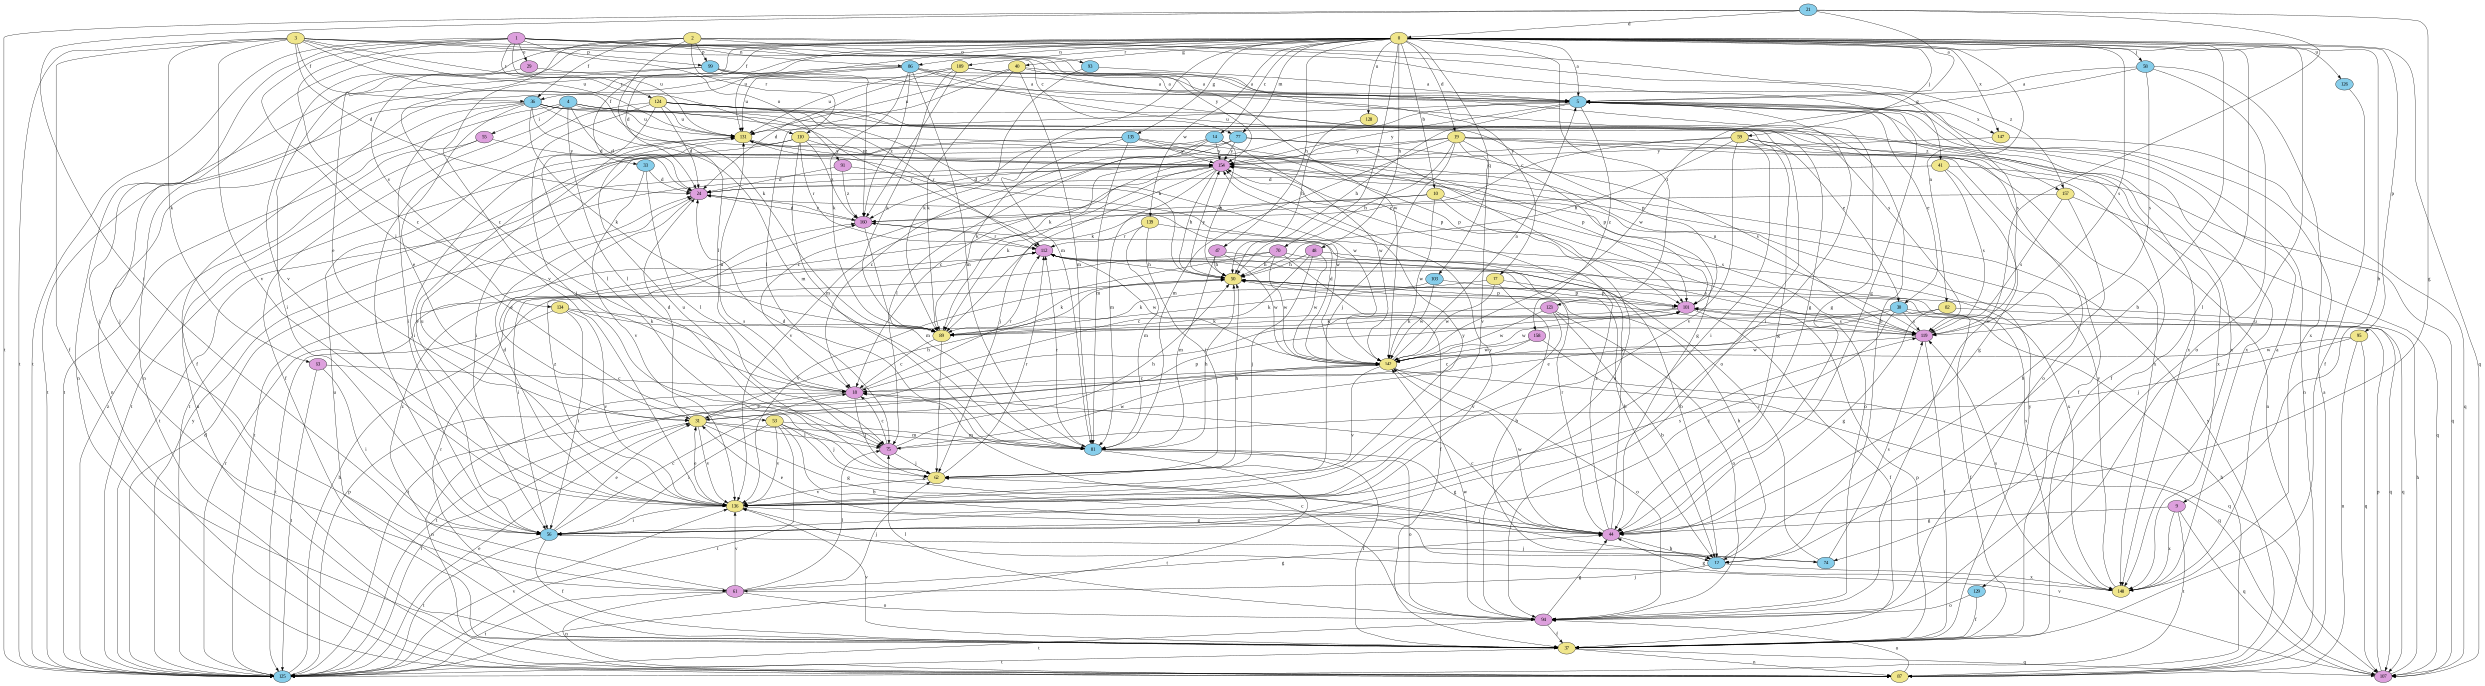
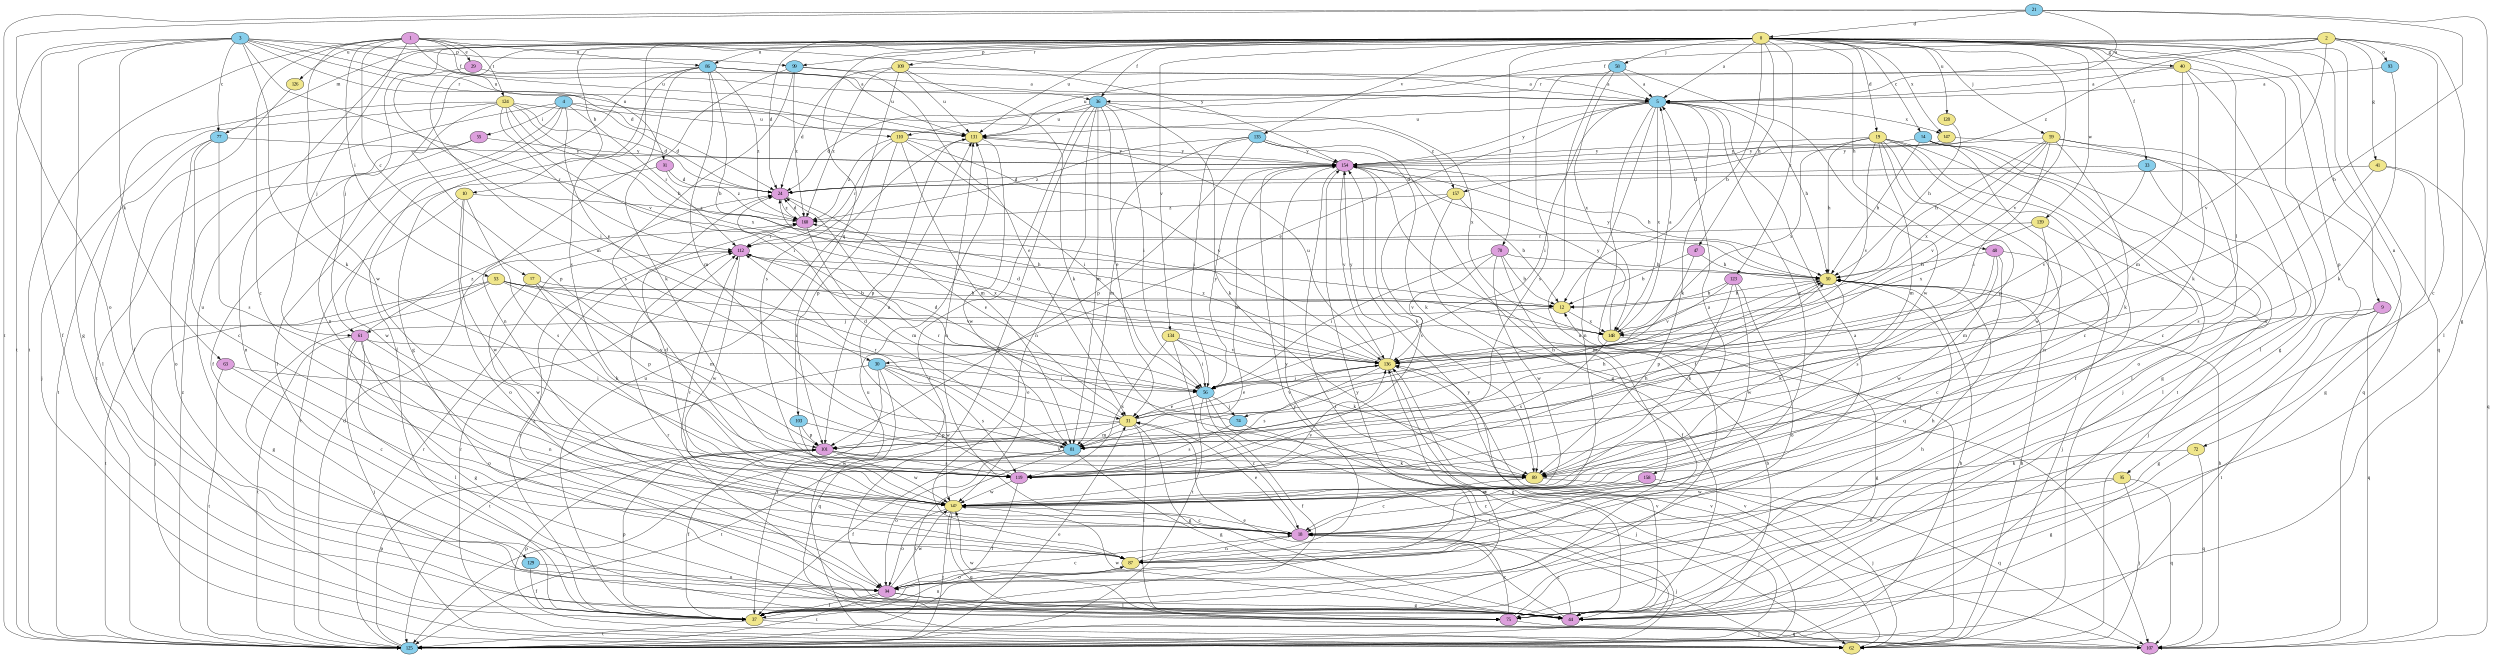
node "3": fillcolor khaki -> skyblue
edge "0" -> "135": label "g" -> "v"
node "126": fillcolor skyblue -> khaki
node "82": label "82" -> "72"
edge "12" -> "50": reversed
edge "47" -> "142": now "30" -> "142"
edge "95" -> "75": now "95" -> "62"
node "12": fillcolor skyblue -> khaki
